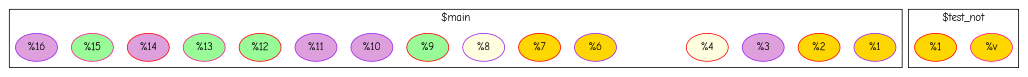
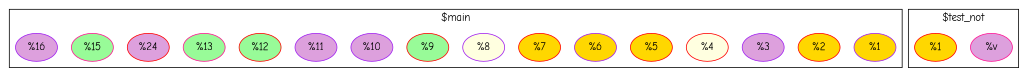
node "%14": label "%14" -> "%24"
node "%5": added
node "%v": fillcolor gold -> plum
